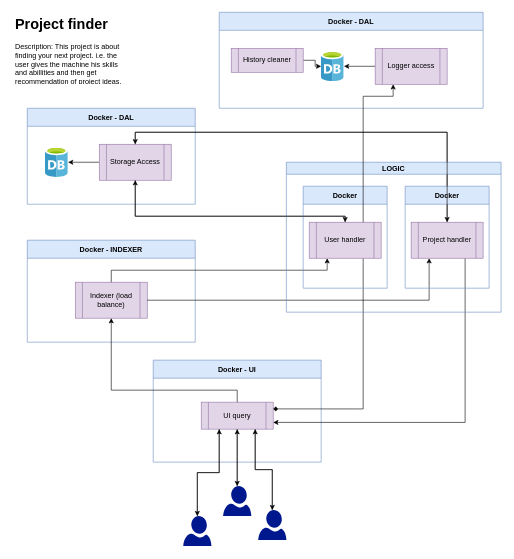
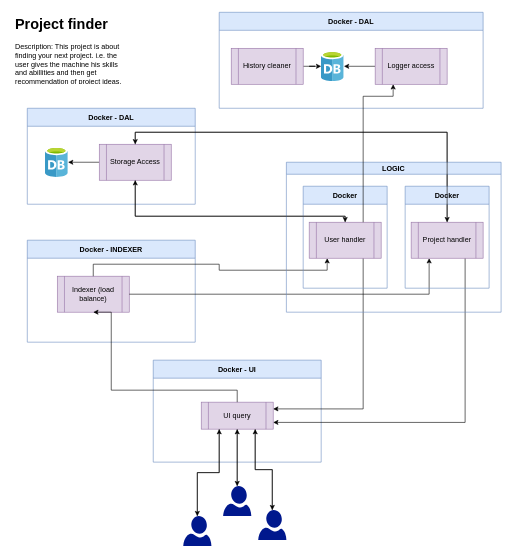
node "History cleaner": size 72x24 -> 72x36
node "Indexer (load balance)": moved (111, 300) -> (93, 294)
edge "User handler" -> "UI query": arrowhead diamond -> classic
